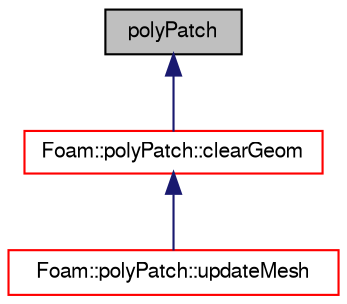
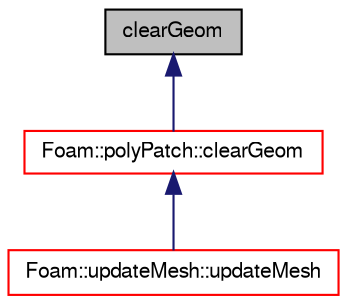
node "polyPatch": label "polyPatch" -> "clearGeom"
node "Foam::polyPatch::updateMesh": label "Foam::polyPatch::updateMesh" -> "Foam::updateMesh::updateMesh"
